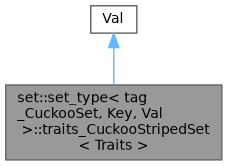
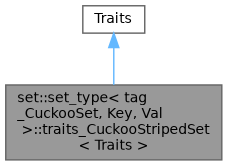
node "Val": label "Val" -> "Traits"
